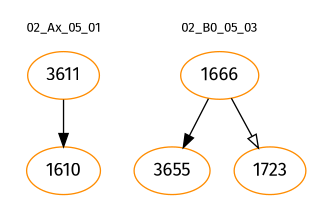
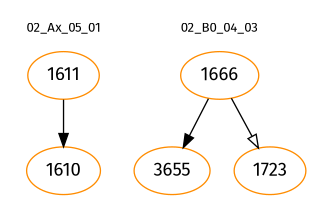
cluster "02_B0_05_03": label "02_B0_05_03" -> "02_B0_04_03"
node "3611": label "3611" -> "1611"
